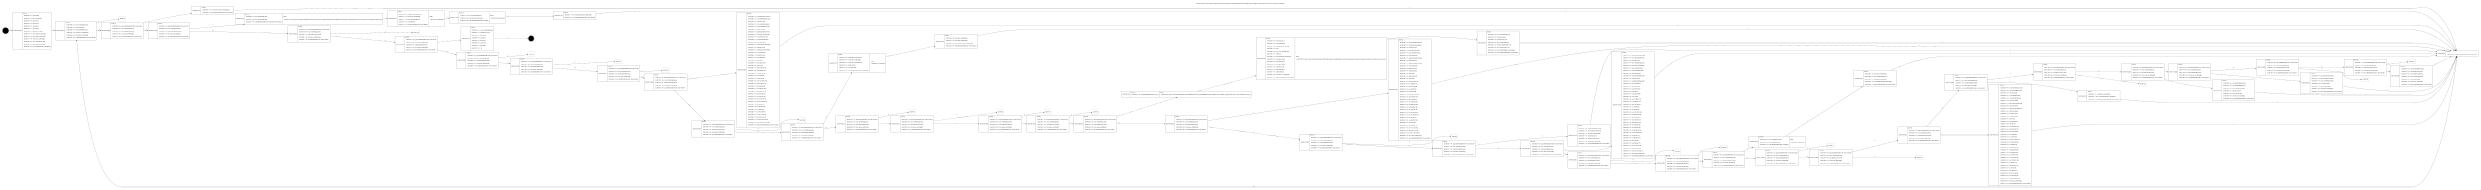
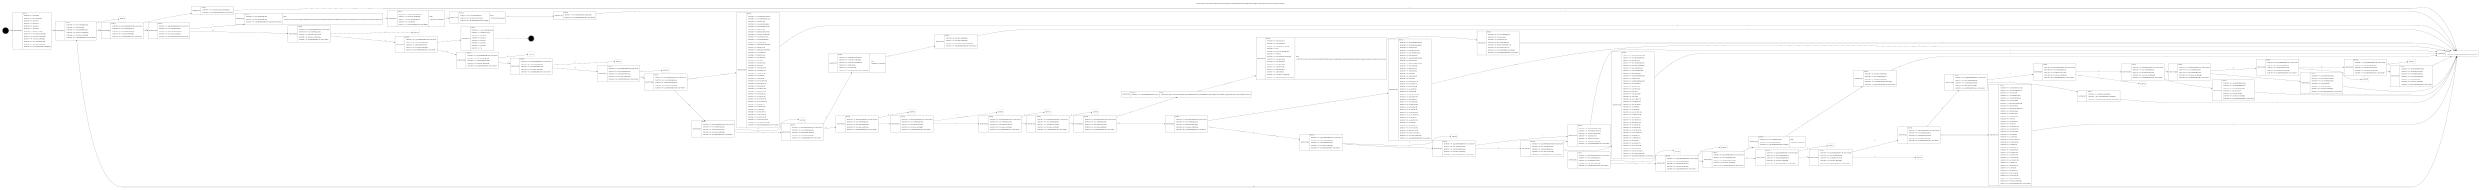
edge "0x4016a8 [28]" -> "0x4016c4 [28]": now "0x4016a8 [28]" -> "0x40181e [30]"
